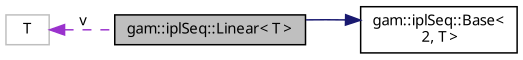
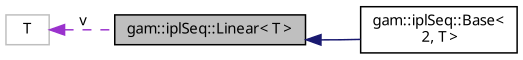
edge "gam::iplSeq::Linear< T >" -> "gam::iplSeq::Base< 2, T >": reversed
